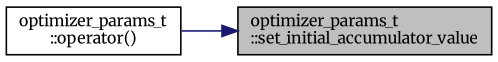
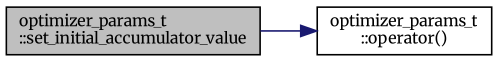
edge "optimizer_params_t ::operator()" -> "optimizer_params_t ::set_initial_accumulator_value": reversed
